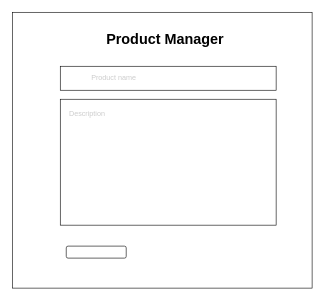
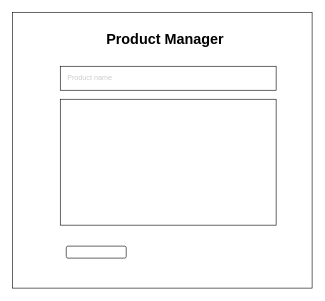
node "Product name": moved (162, 78) -> (138, 78)
node "Description": removed
